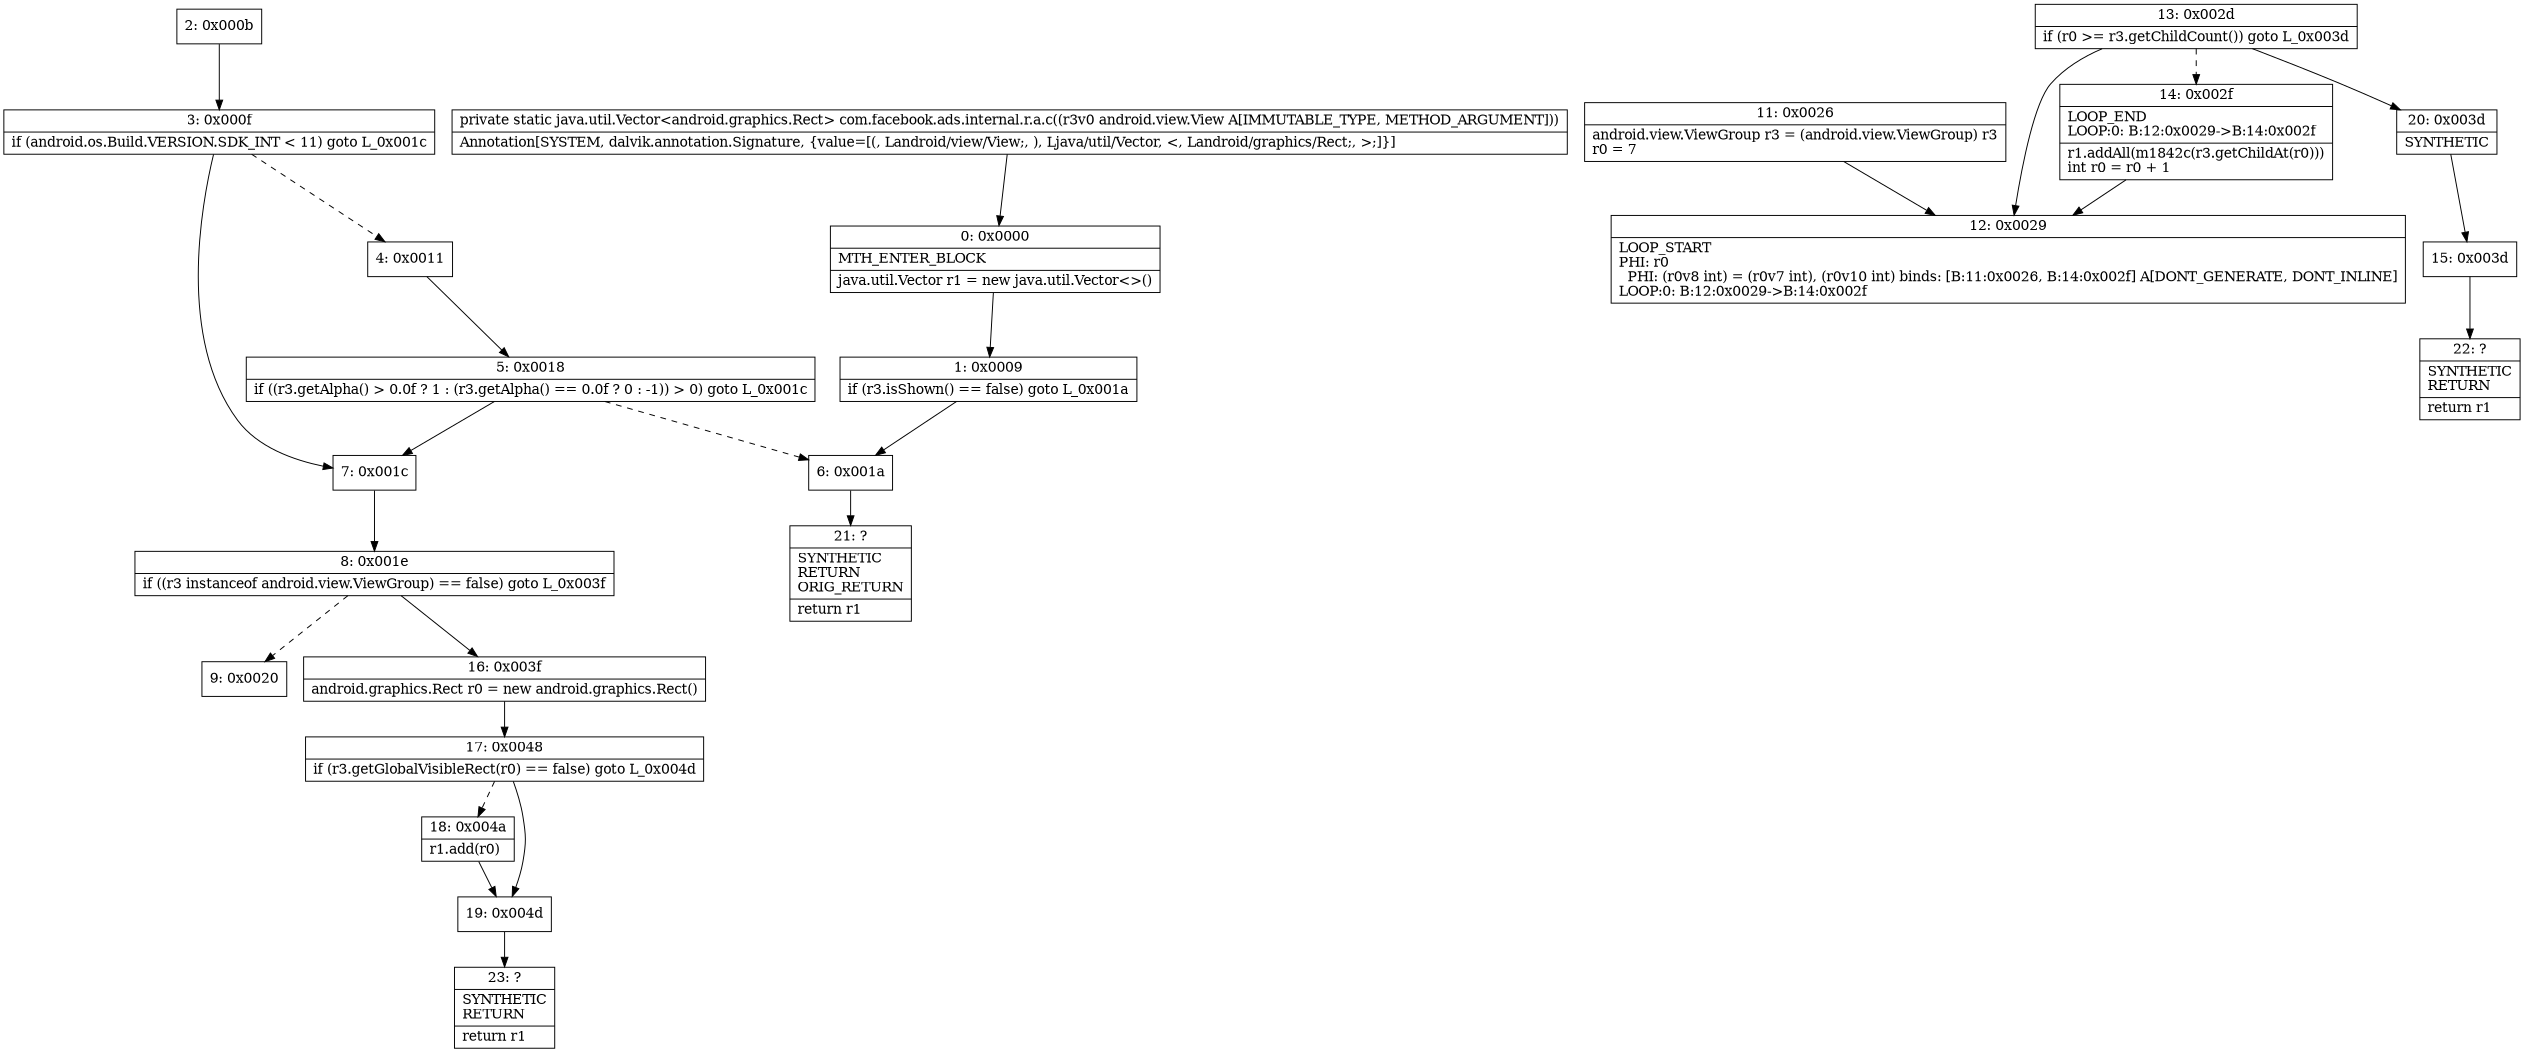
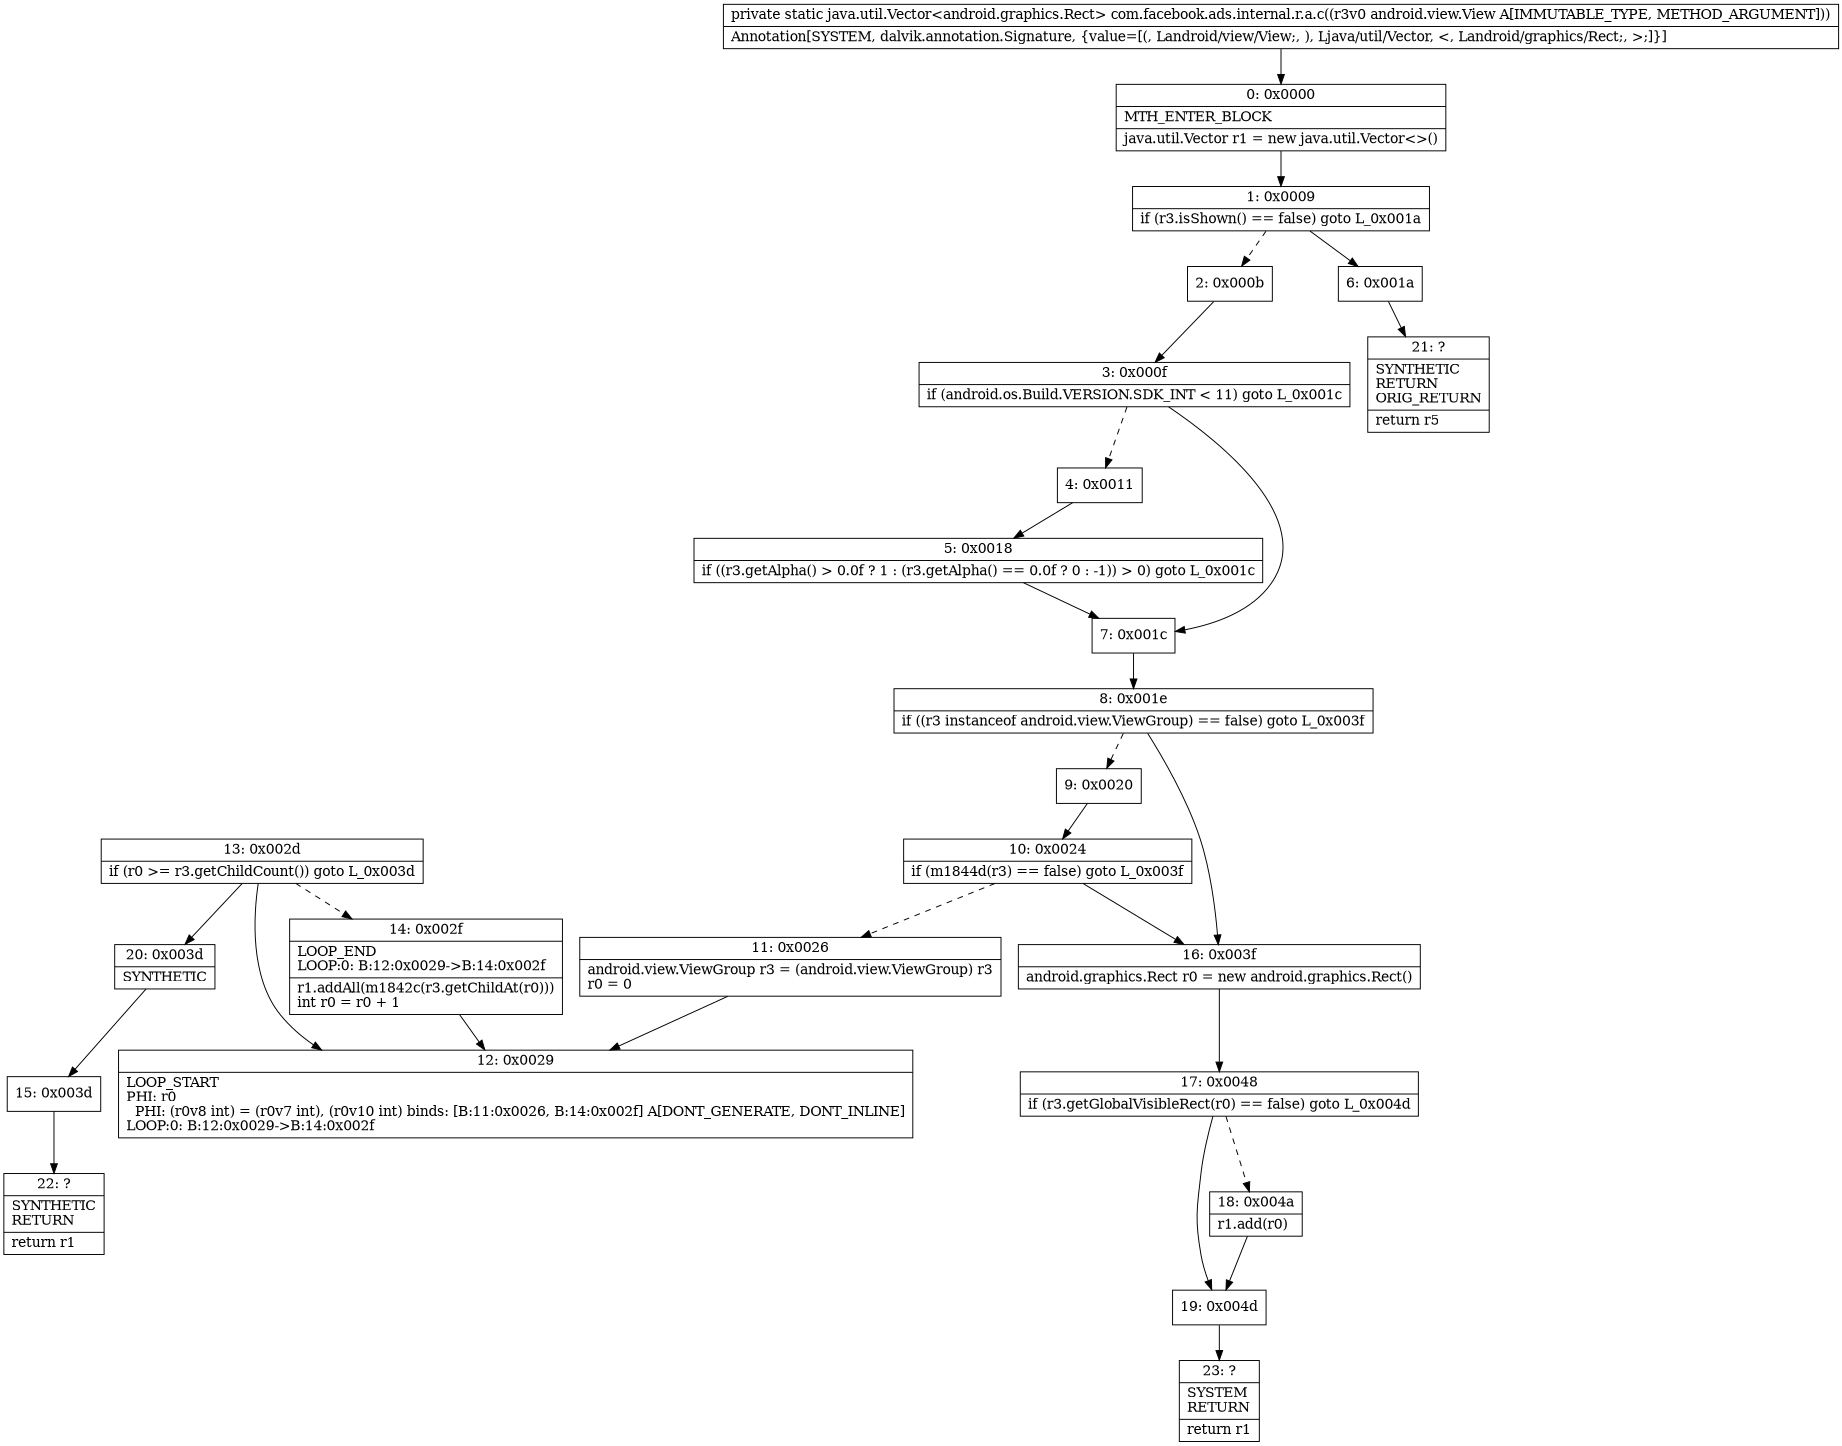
node "11: 0x0026": text "r0 = 7" -> "r0 = 0"
edge "1: 0x0009" -> "2: 0x000b": added
edge "5: 0x0018" -> "6: 0x001a": removed
node "21: ?": text "return r1" -> "return r5"
node "10: 0x0024": added
node "23: ?": text "SYNTHETIC" -> "SYSTEM"
